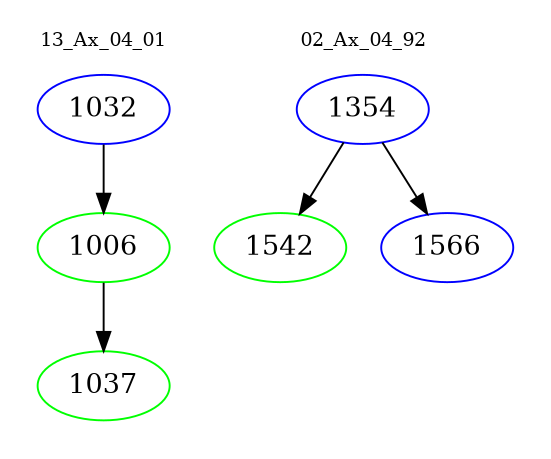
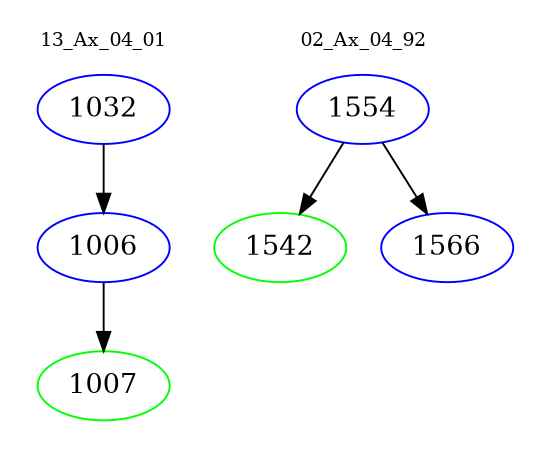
node "1354": label "1354" -> "1554"
node "1006": color green -> blue
node "1037": label "1037" -> "1007"
